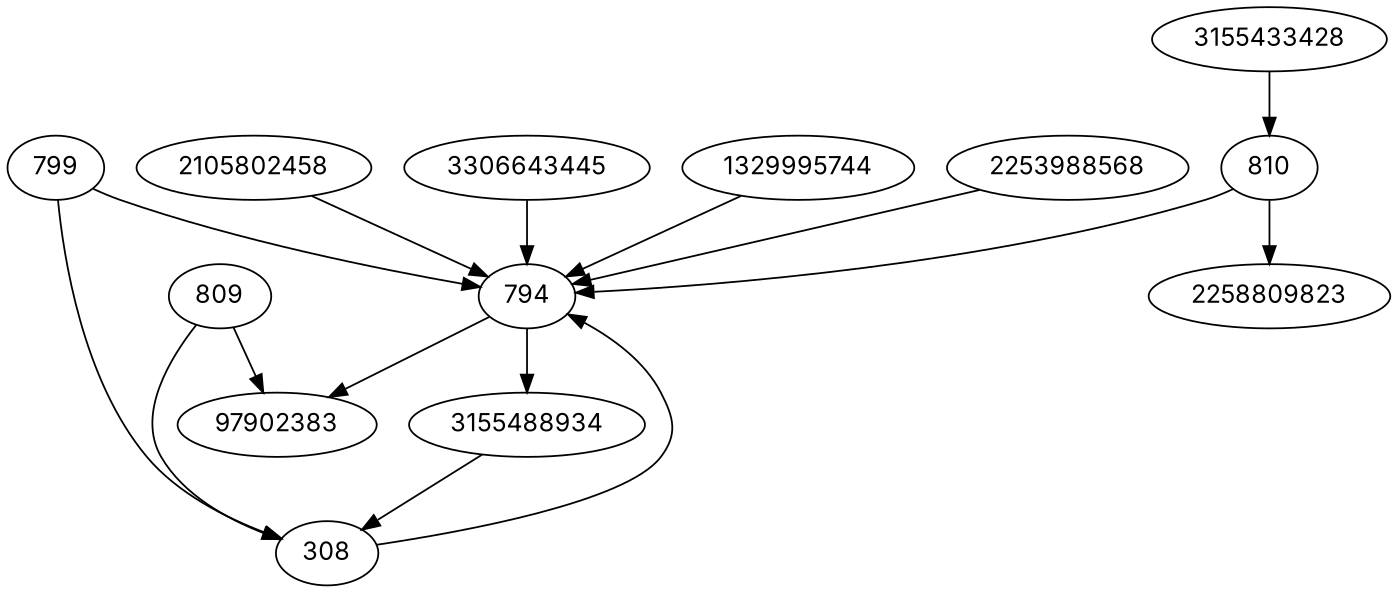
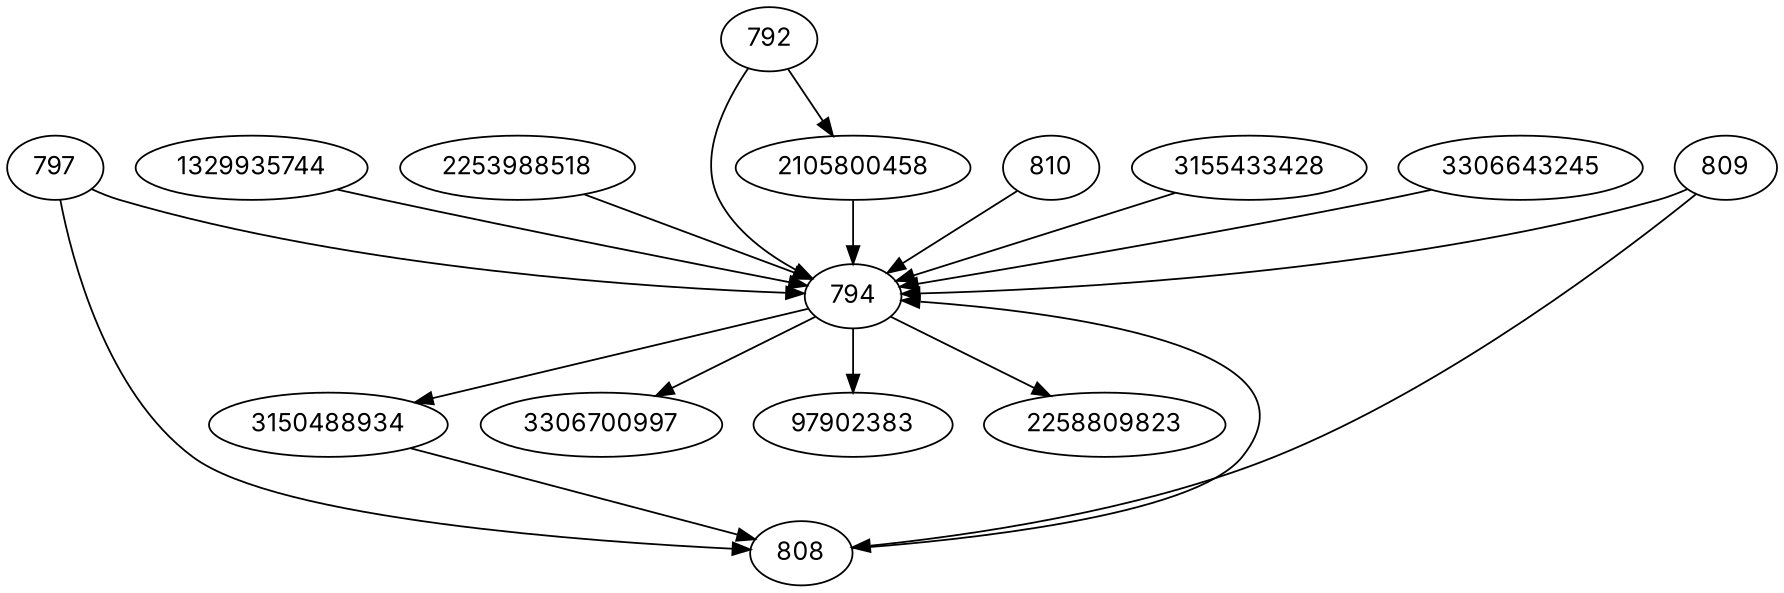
node "792": added
edge "3155433428" -> "810": now "3155433428" -> "794"
node "799": label "799" -> "797"
node "2105802458": label "2105802458" -> "2105800458"
node "3306643445": label "3306643445" -> "3306643245"
node "1329995744": label "1329995744" -> "1329935744"
node "2253988568": label "2253988568" -> "2253988518"
edge "810" -> "2258809823": now "794" -> "2258809823"
edge "809" -> "97902383": now "809" -> "794"
node "3155488934": label "3155488934" -> "3150488934"
node "3306700997": added
node "308": label "308" -> "808"
